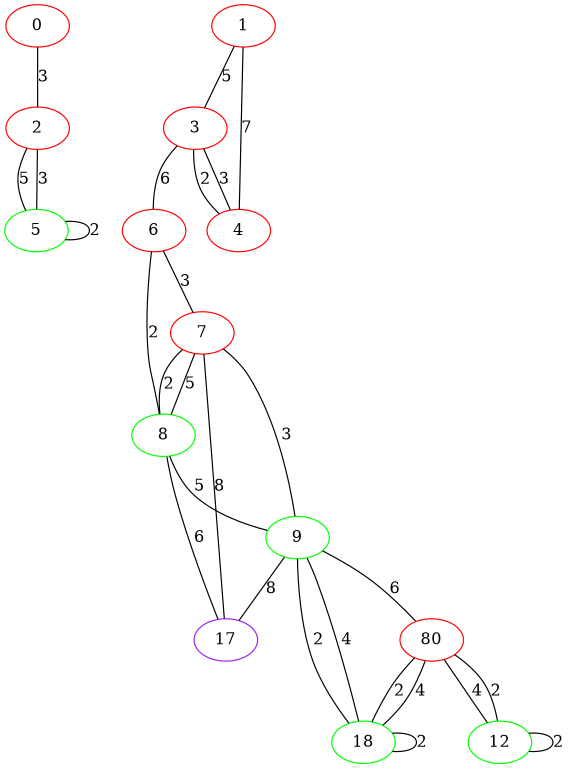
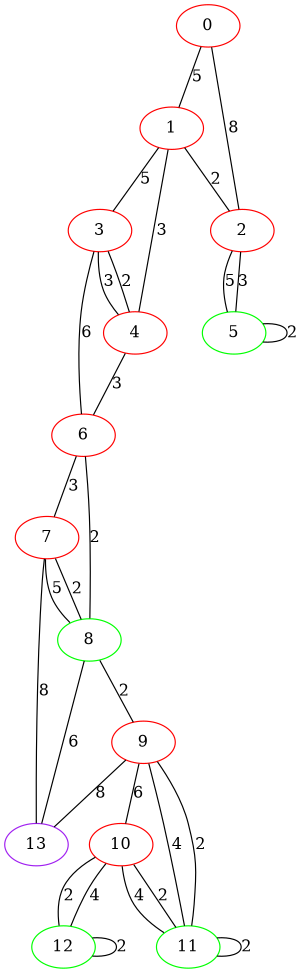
edge "0" -- "2": label "3" -> "8"
edge "0" -- "1": added, label "5"
edge "1" -- "4": label "7" -> "3"
edge "1" -- "2": added, label "2"
edge "4" -- "6": added, label "3"
edge "7" -- "9": removed, label "3"
edge "8" -- "9": label "5" -> "2"
node "9": color green -> red
node "17": label "17" -> "13"
node "80": label "80" -> "10"
node "18": label "18" -> "11"
